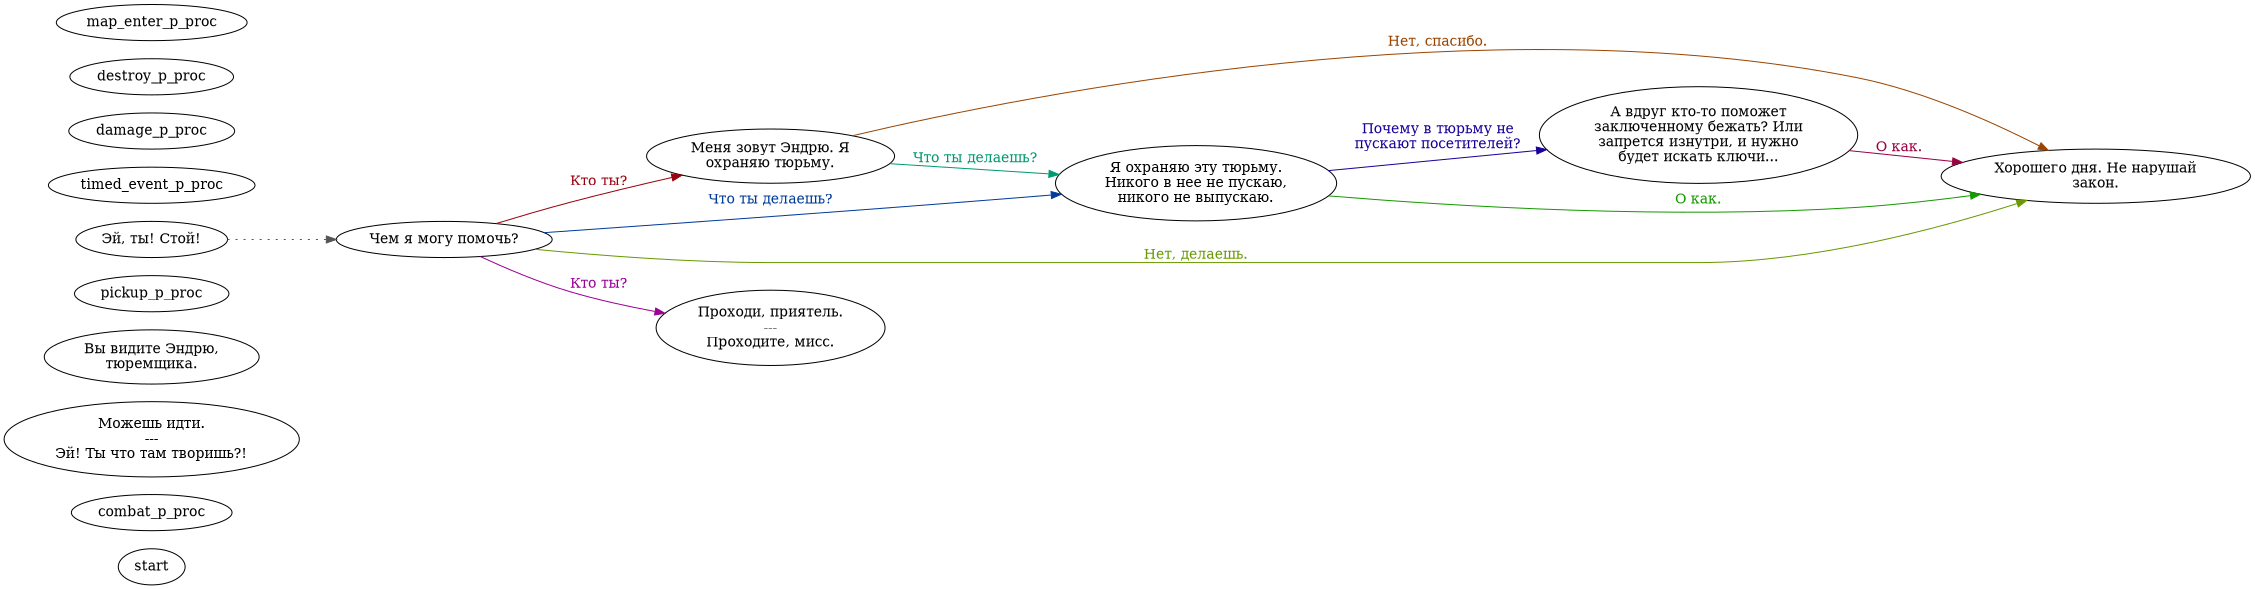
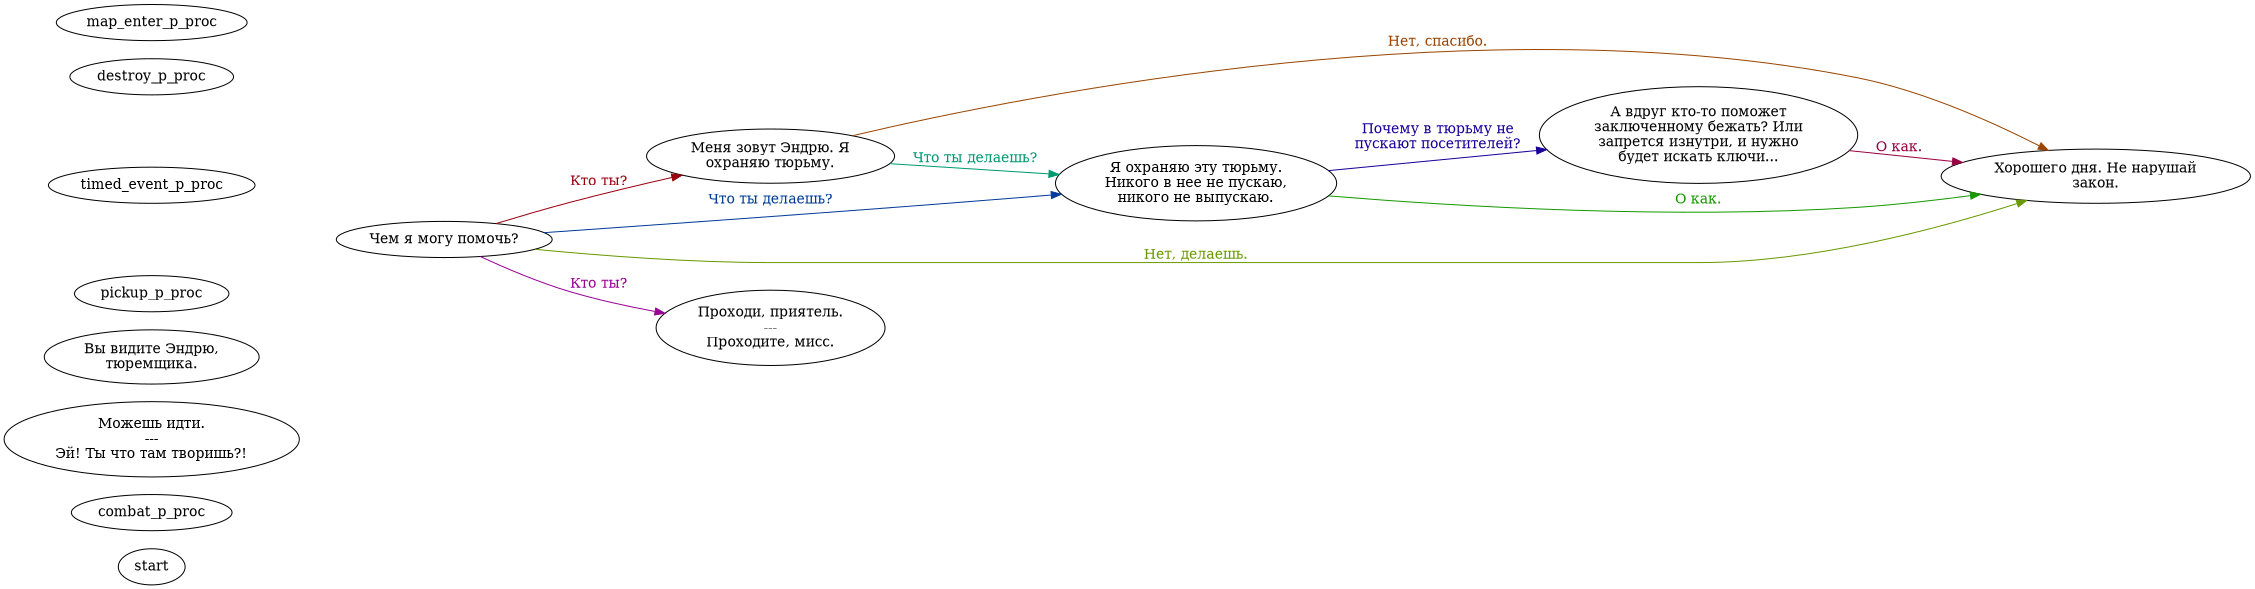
node "damage_p_proc": removed
node "Эй, ты! Стой!": removed
